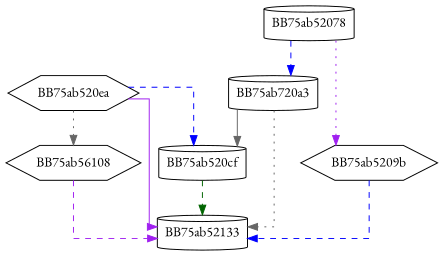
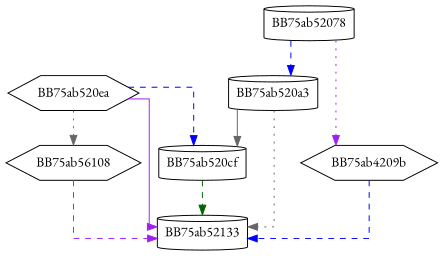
node "BB75ab720a3": label "BB75ab720a3" -> "BB75ab520a3"
node "BB75ab5209b": label "BB75ab5209b" -> "BB75ab4209b"
